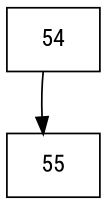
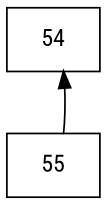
edge "54" -> "55": reversed
